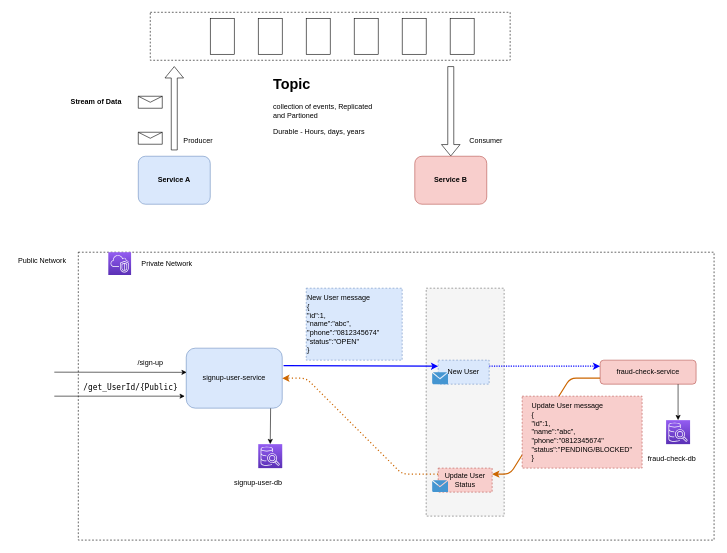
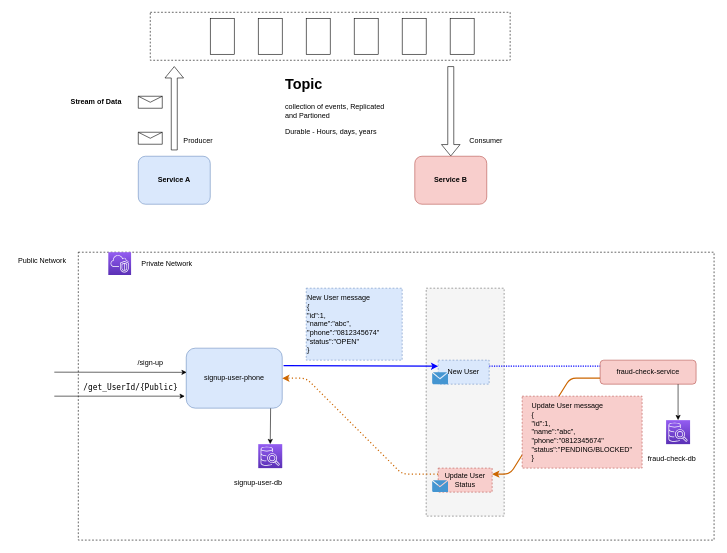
node "Topiccollection of events, Replicated and Partioned Durable - Hours, days, years": moved (327, 108) -> (339, 108)
edge "New User" -> "fraud-check-service": arrowhead classic -> none
node "signup-user-service": label "signup-user-service" -> "signup-user-phone"
